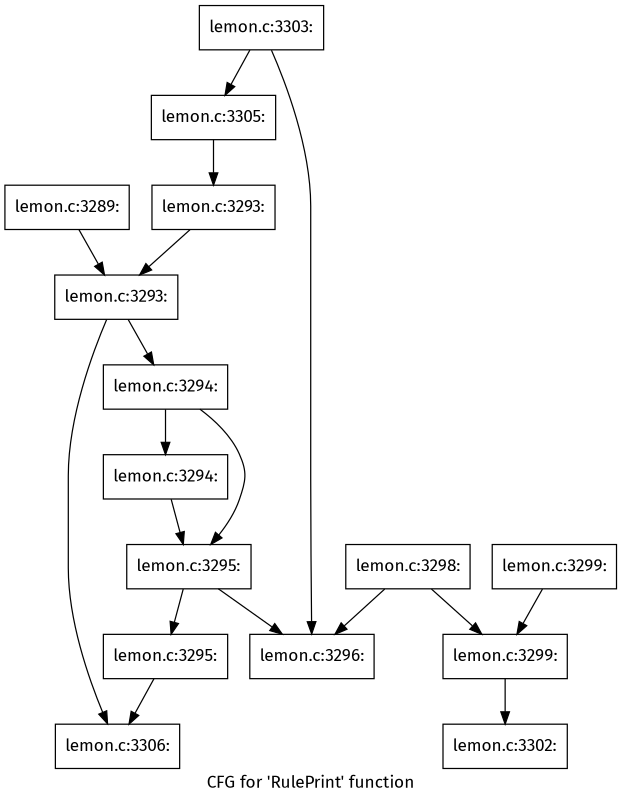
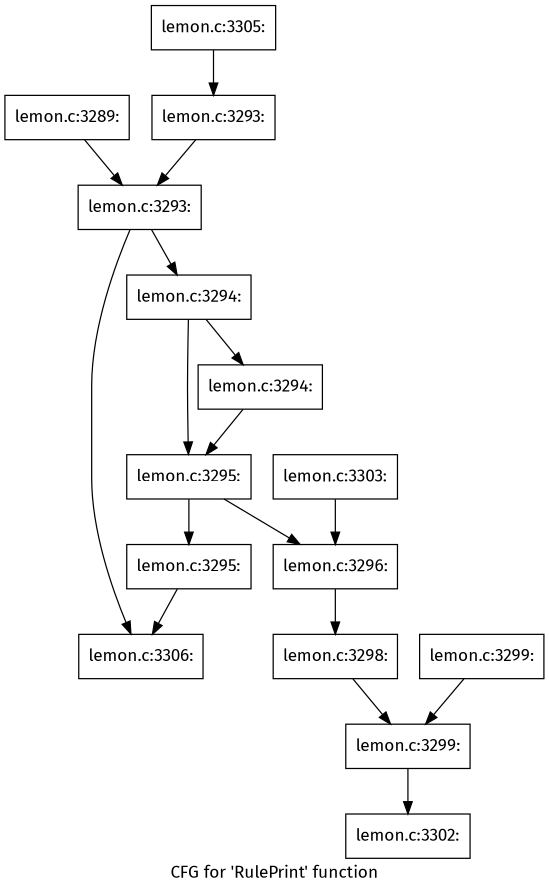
edge "lemon.c:3303:" -> "lemon.c:3305:": removed
edge "lemon.c:3298:" -> "lemon.c:3296:": reversed
